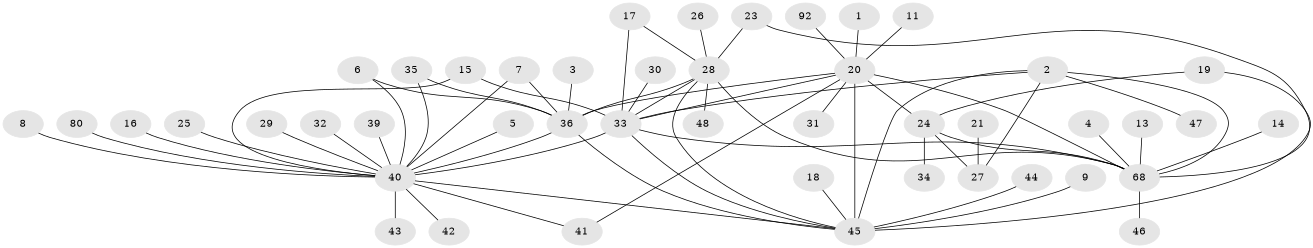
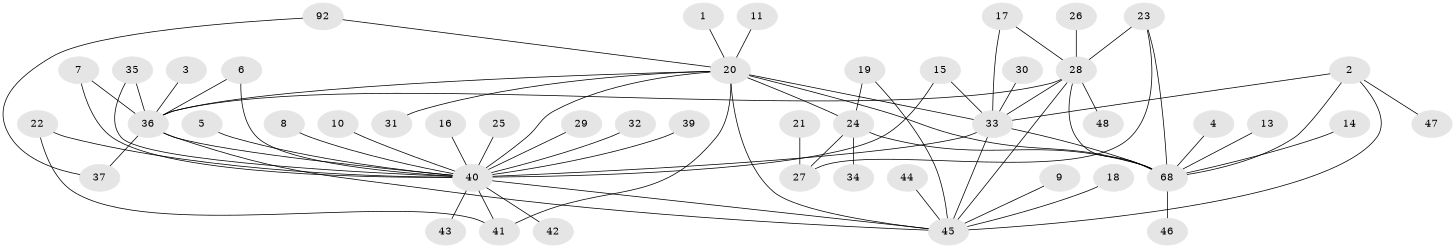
edge "20" -- "40": added
node "22": added
node "80": label "80" -> "10"
edge "2" -- "27": now "23" -- "27"
node "37": added
